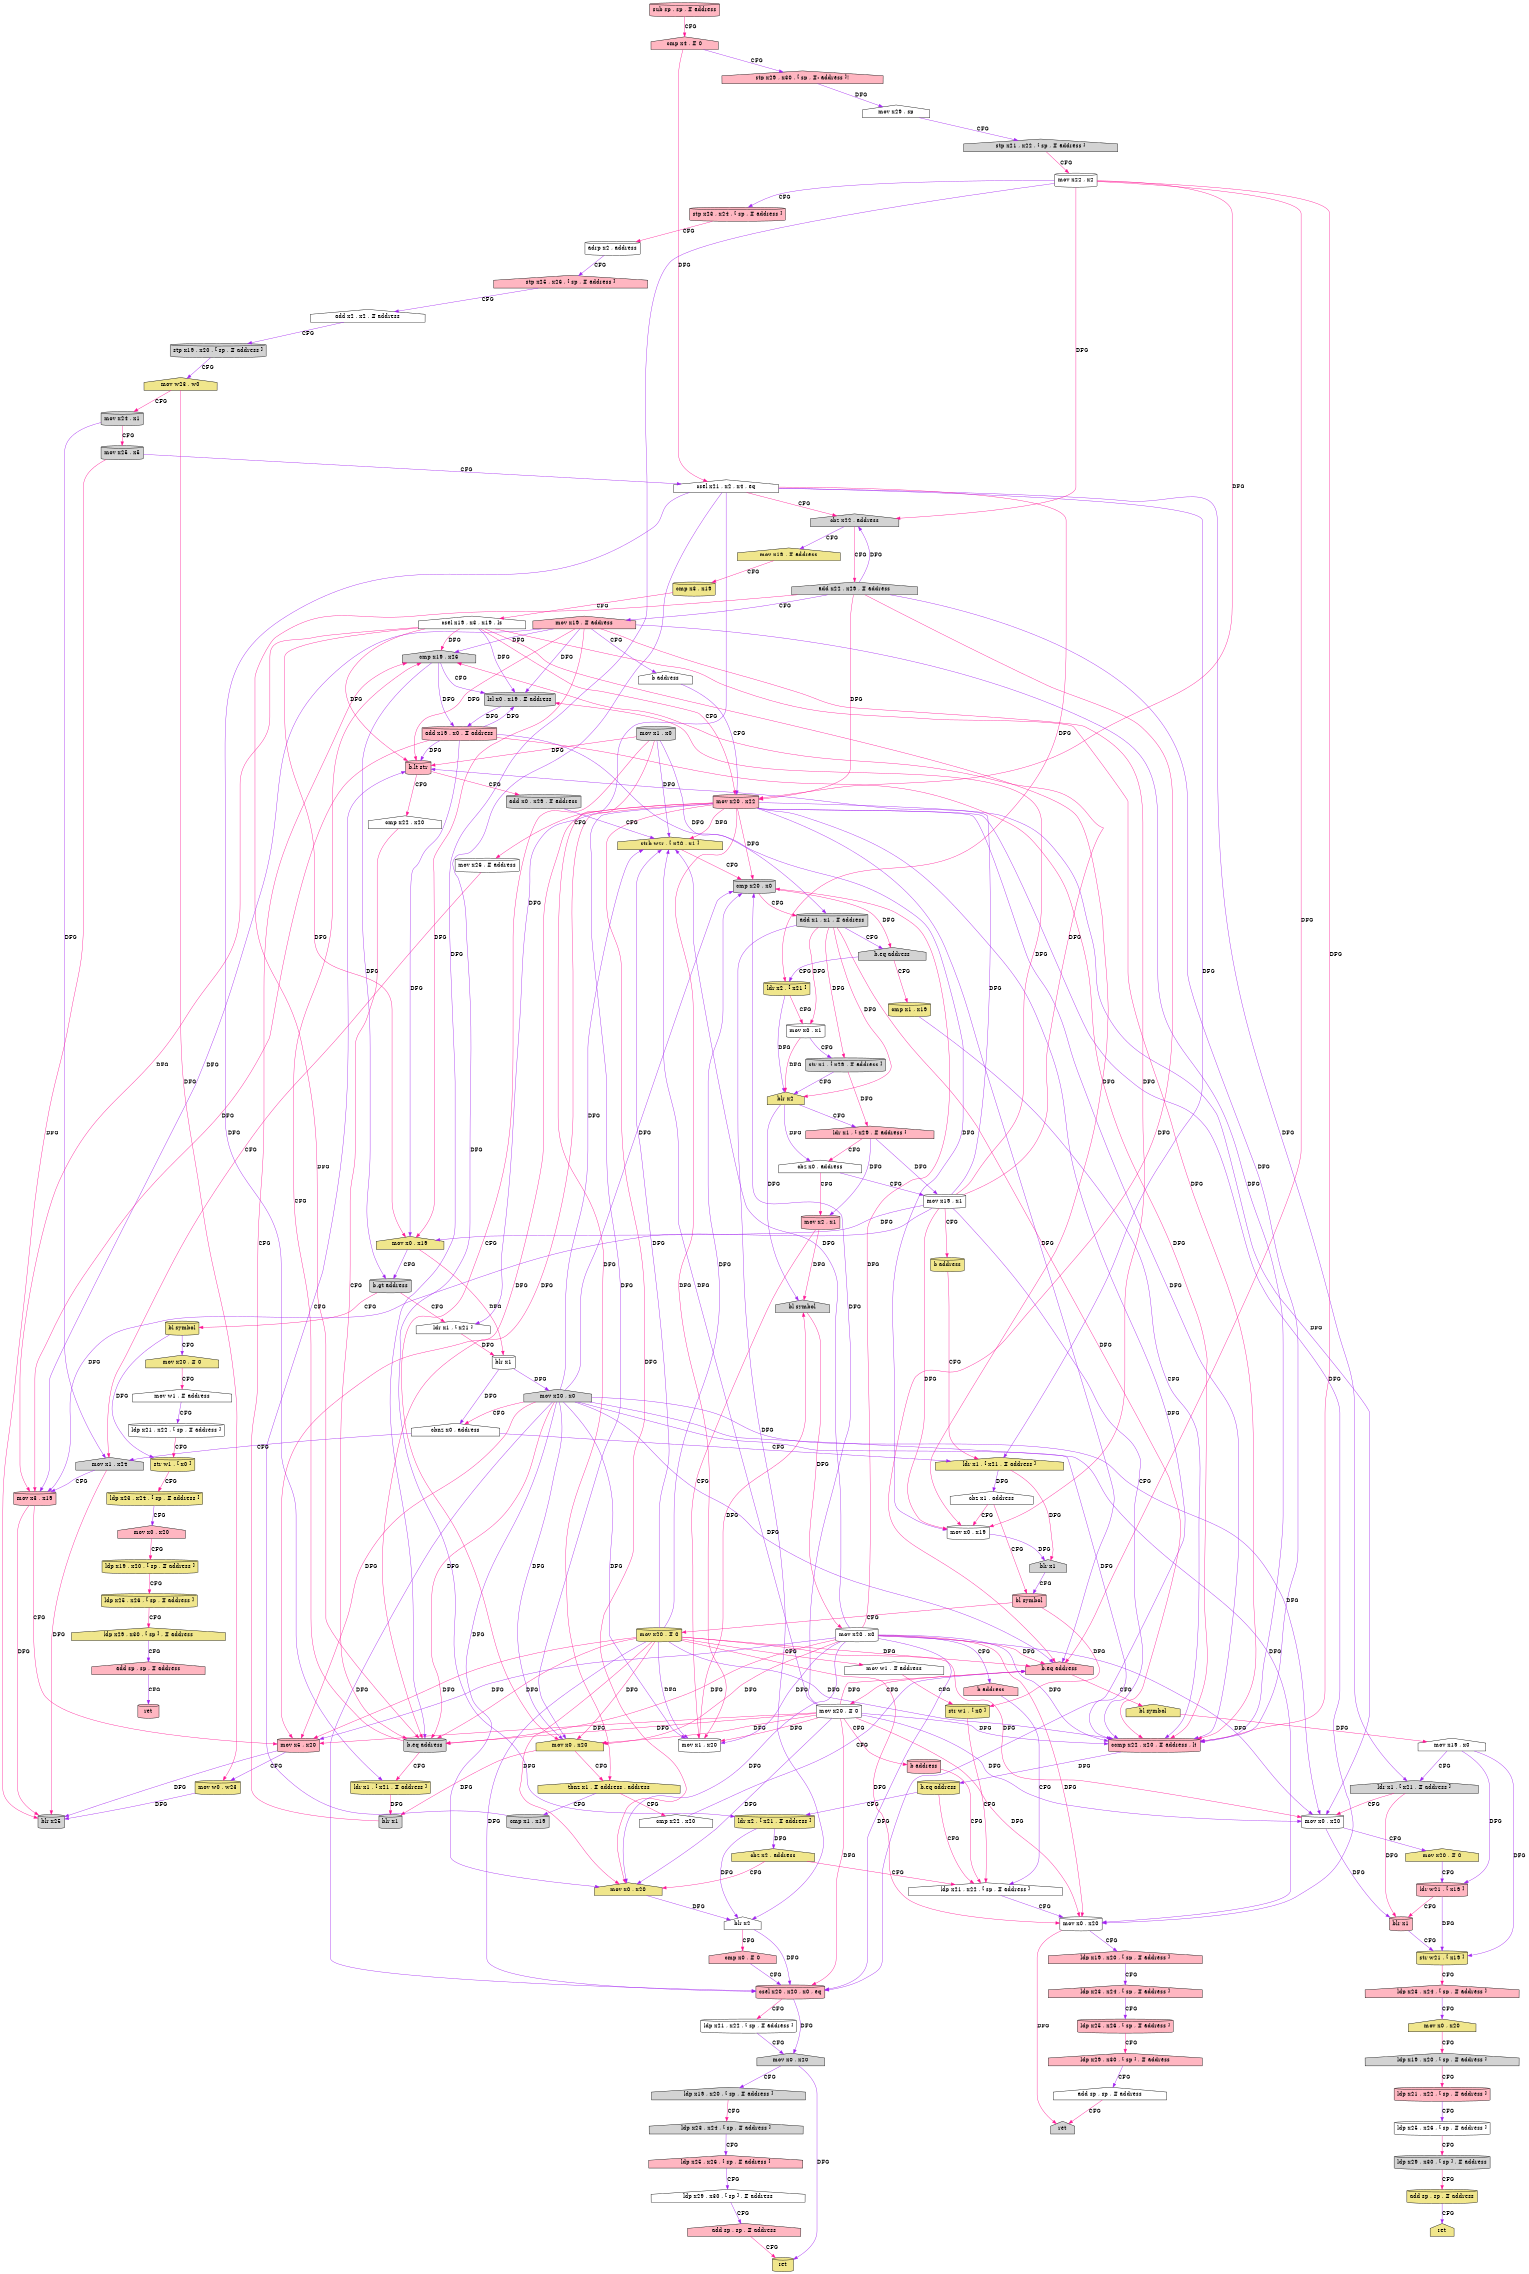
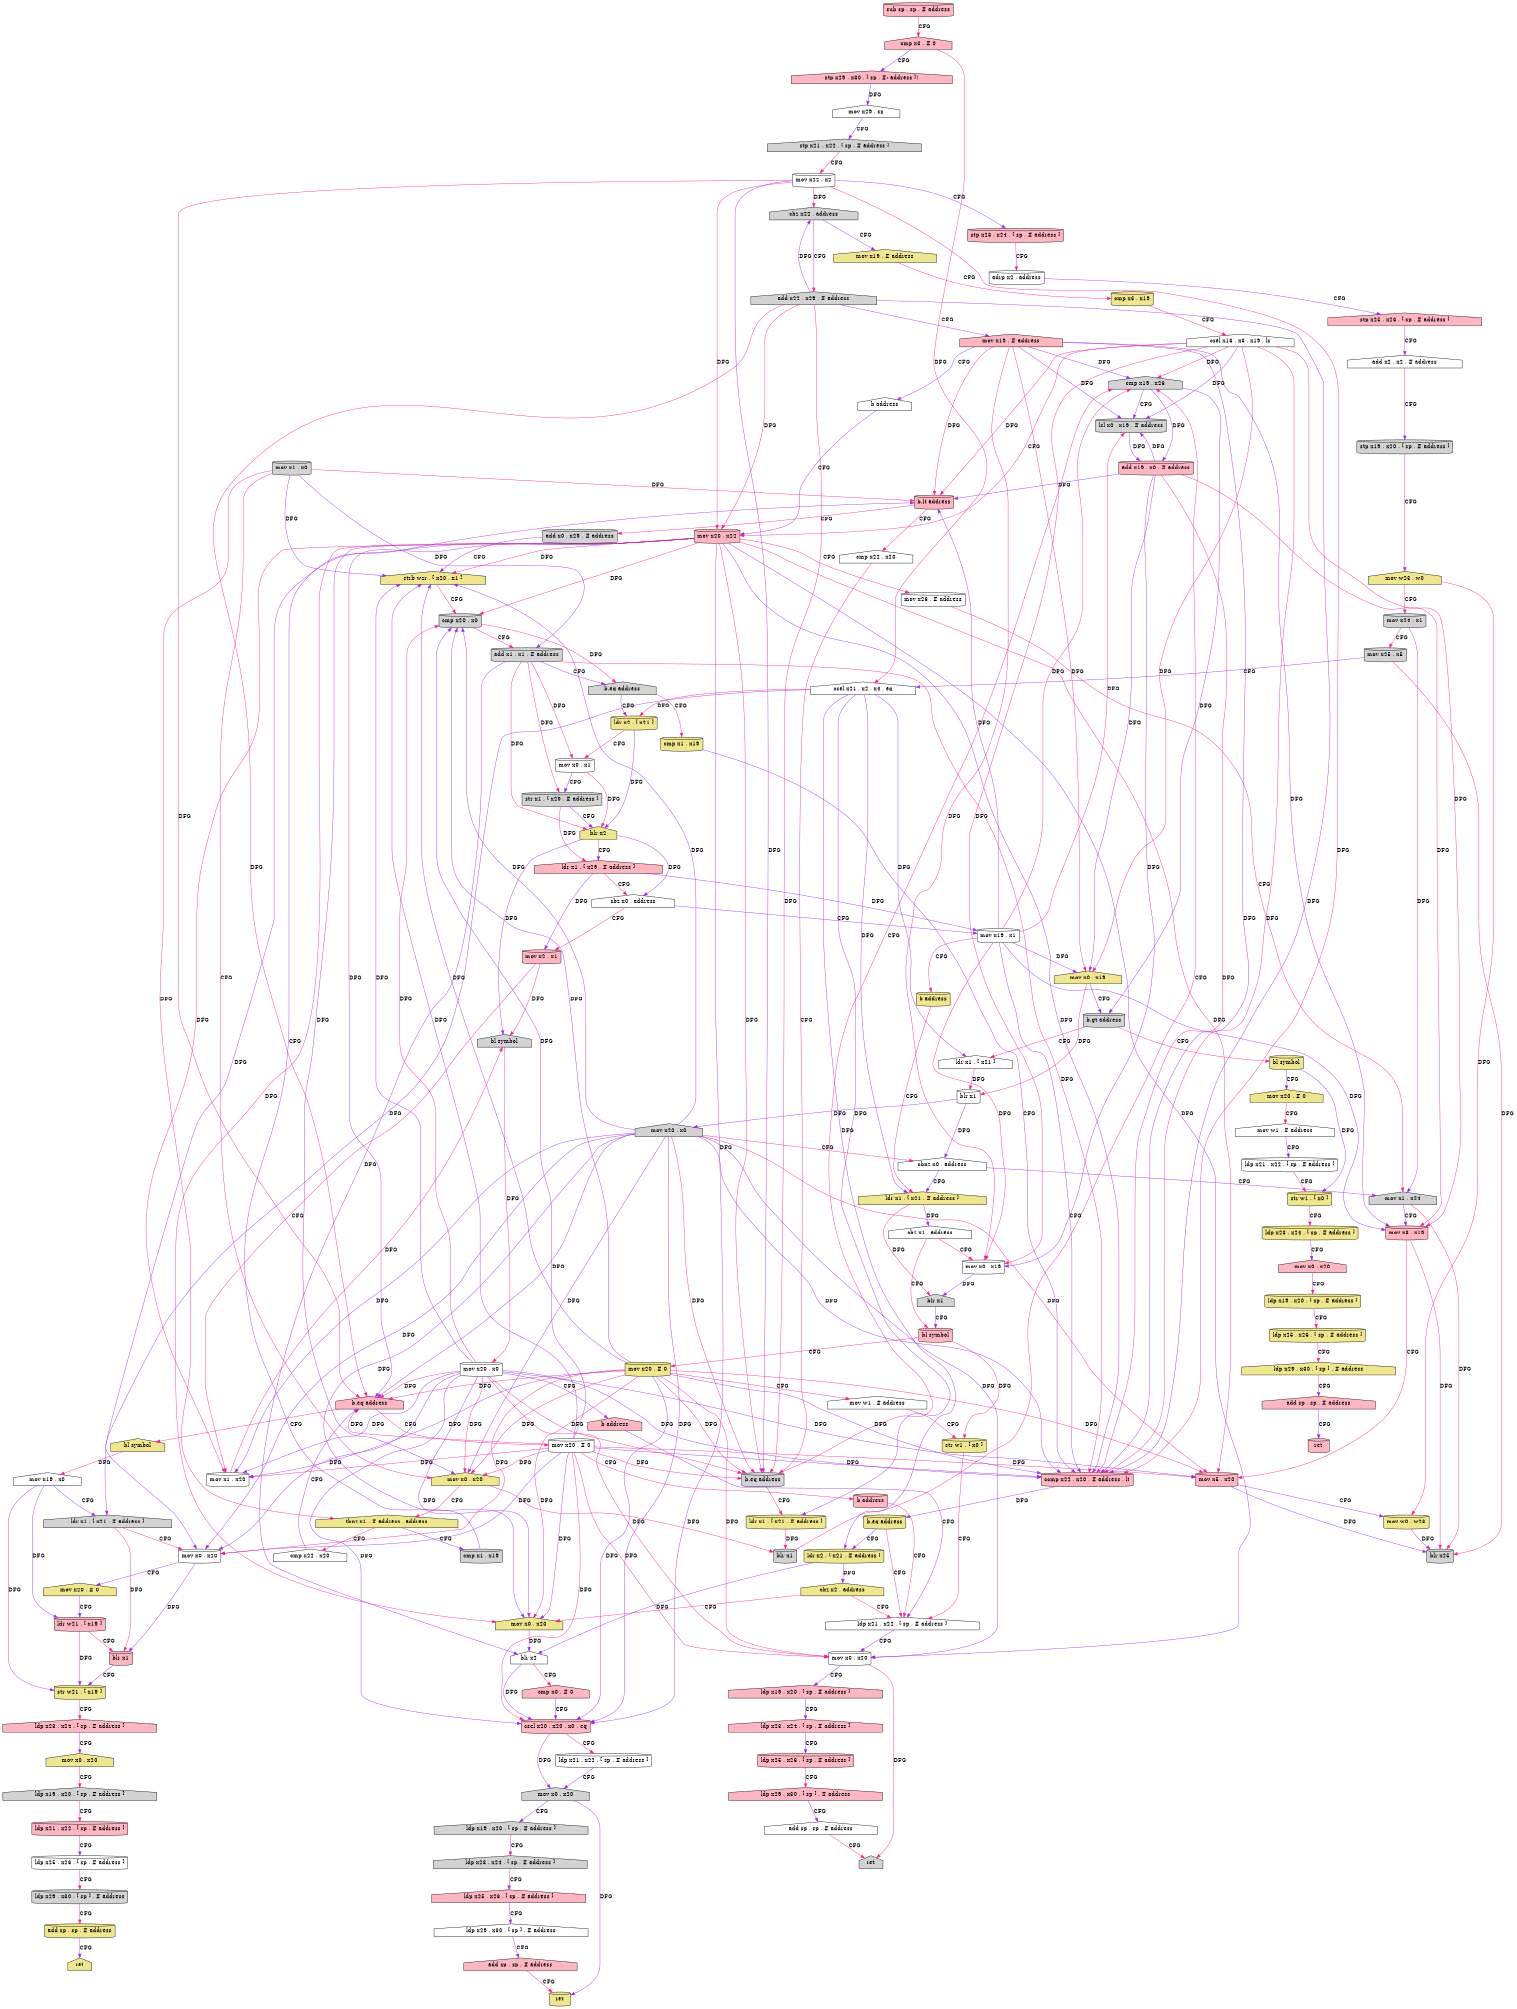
node "cmp x4 , # 0": label "cmp x4 , # 0" -> "cmp x3 , # 0"
edge "csel x21 , x2 , x4 , eq" -> "cbz x22 , address": removed, label "CFG"
node "csel x19 , x3 , x19 , ls": label "csel x19 , x3 , x19 , ls" -> "csel x16 , x3 , x19 , ls"
node "b.lt str": label "b.lt str" -> "b.lt address"
